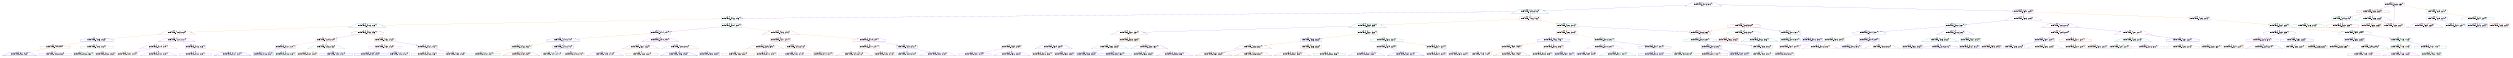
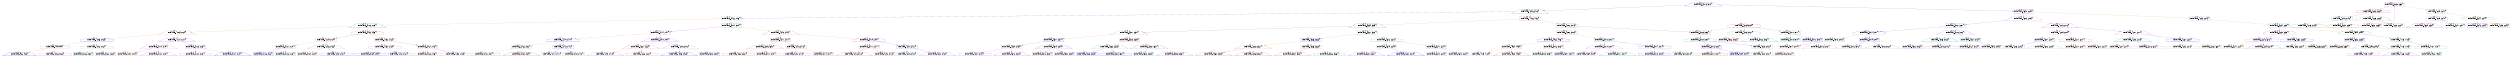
node "Node{data=[3517, 3517]}": added
